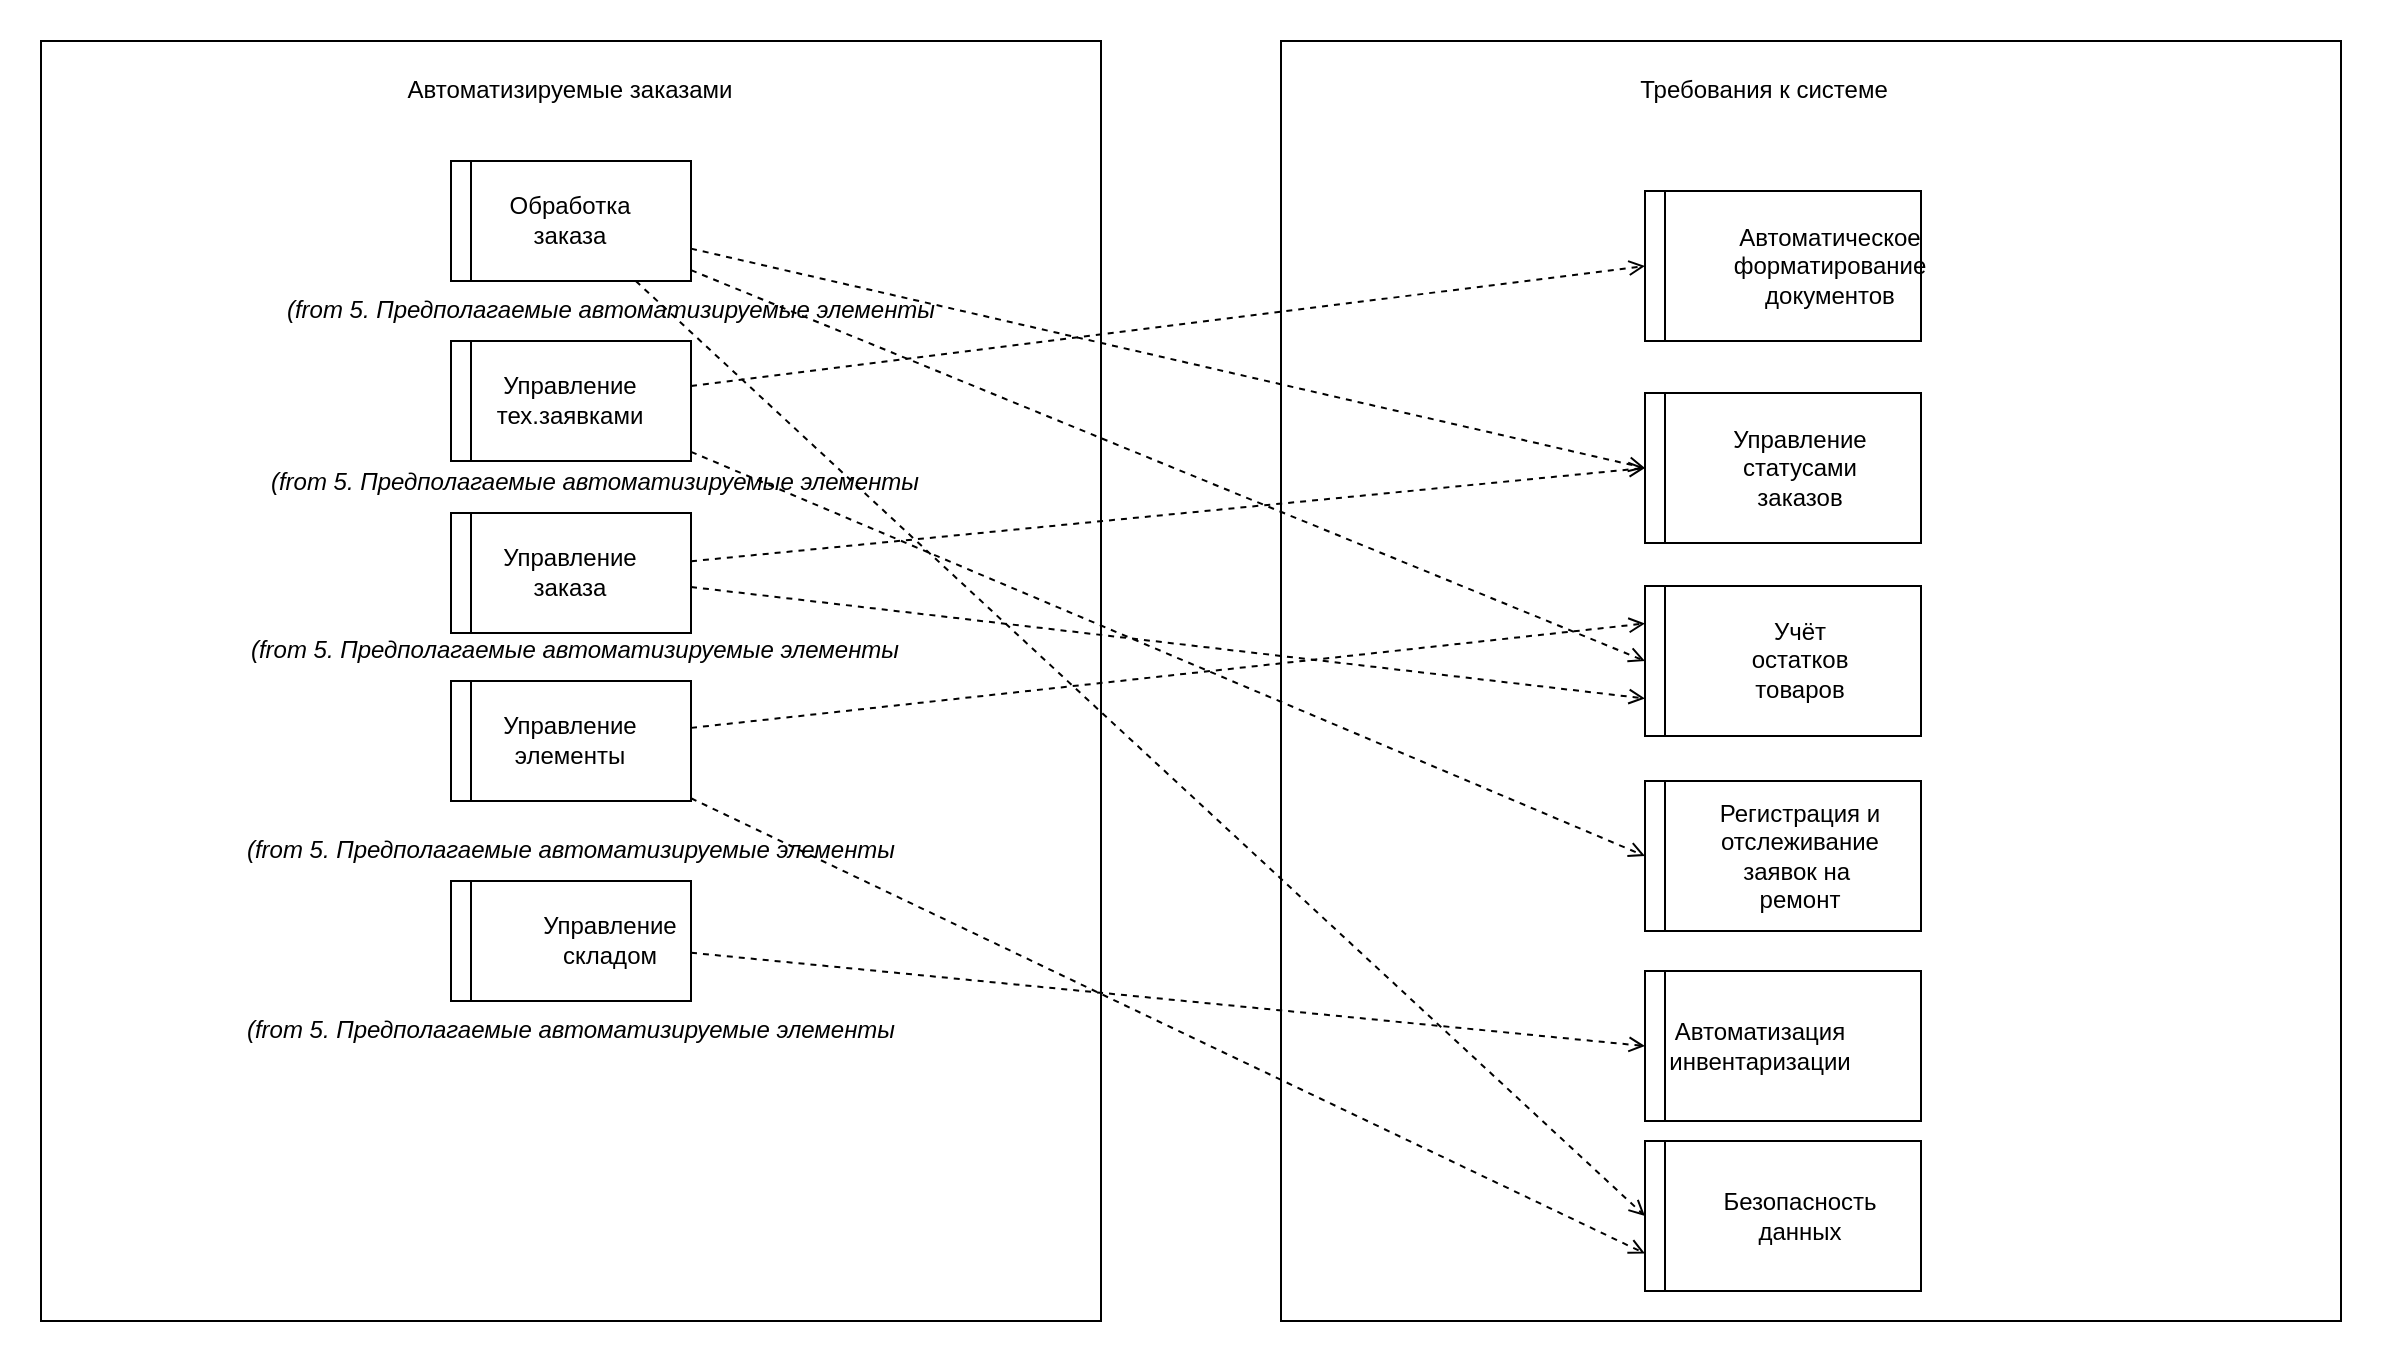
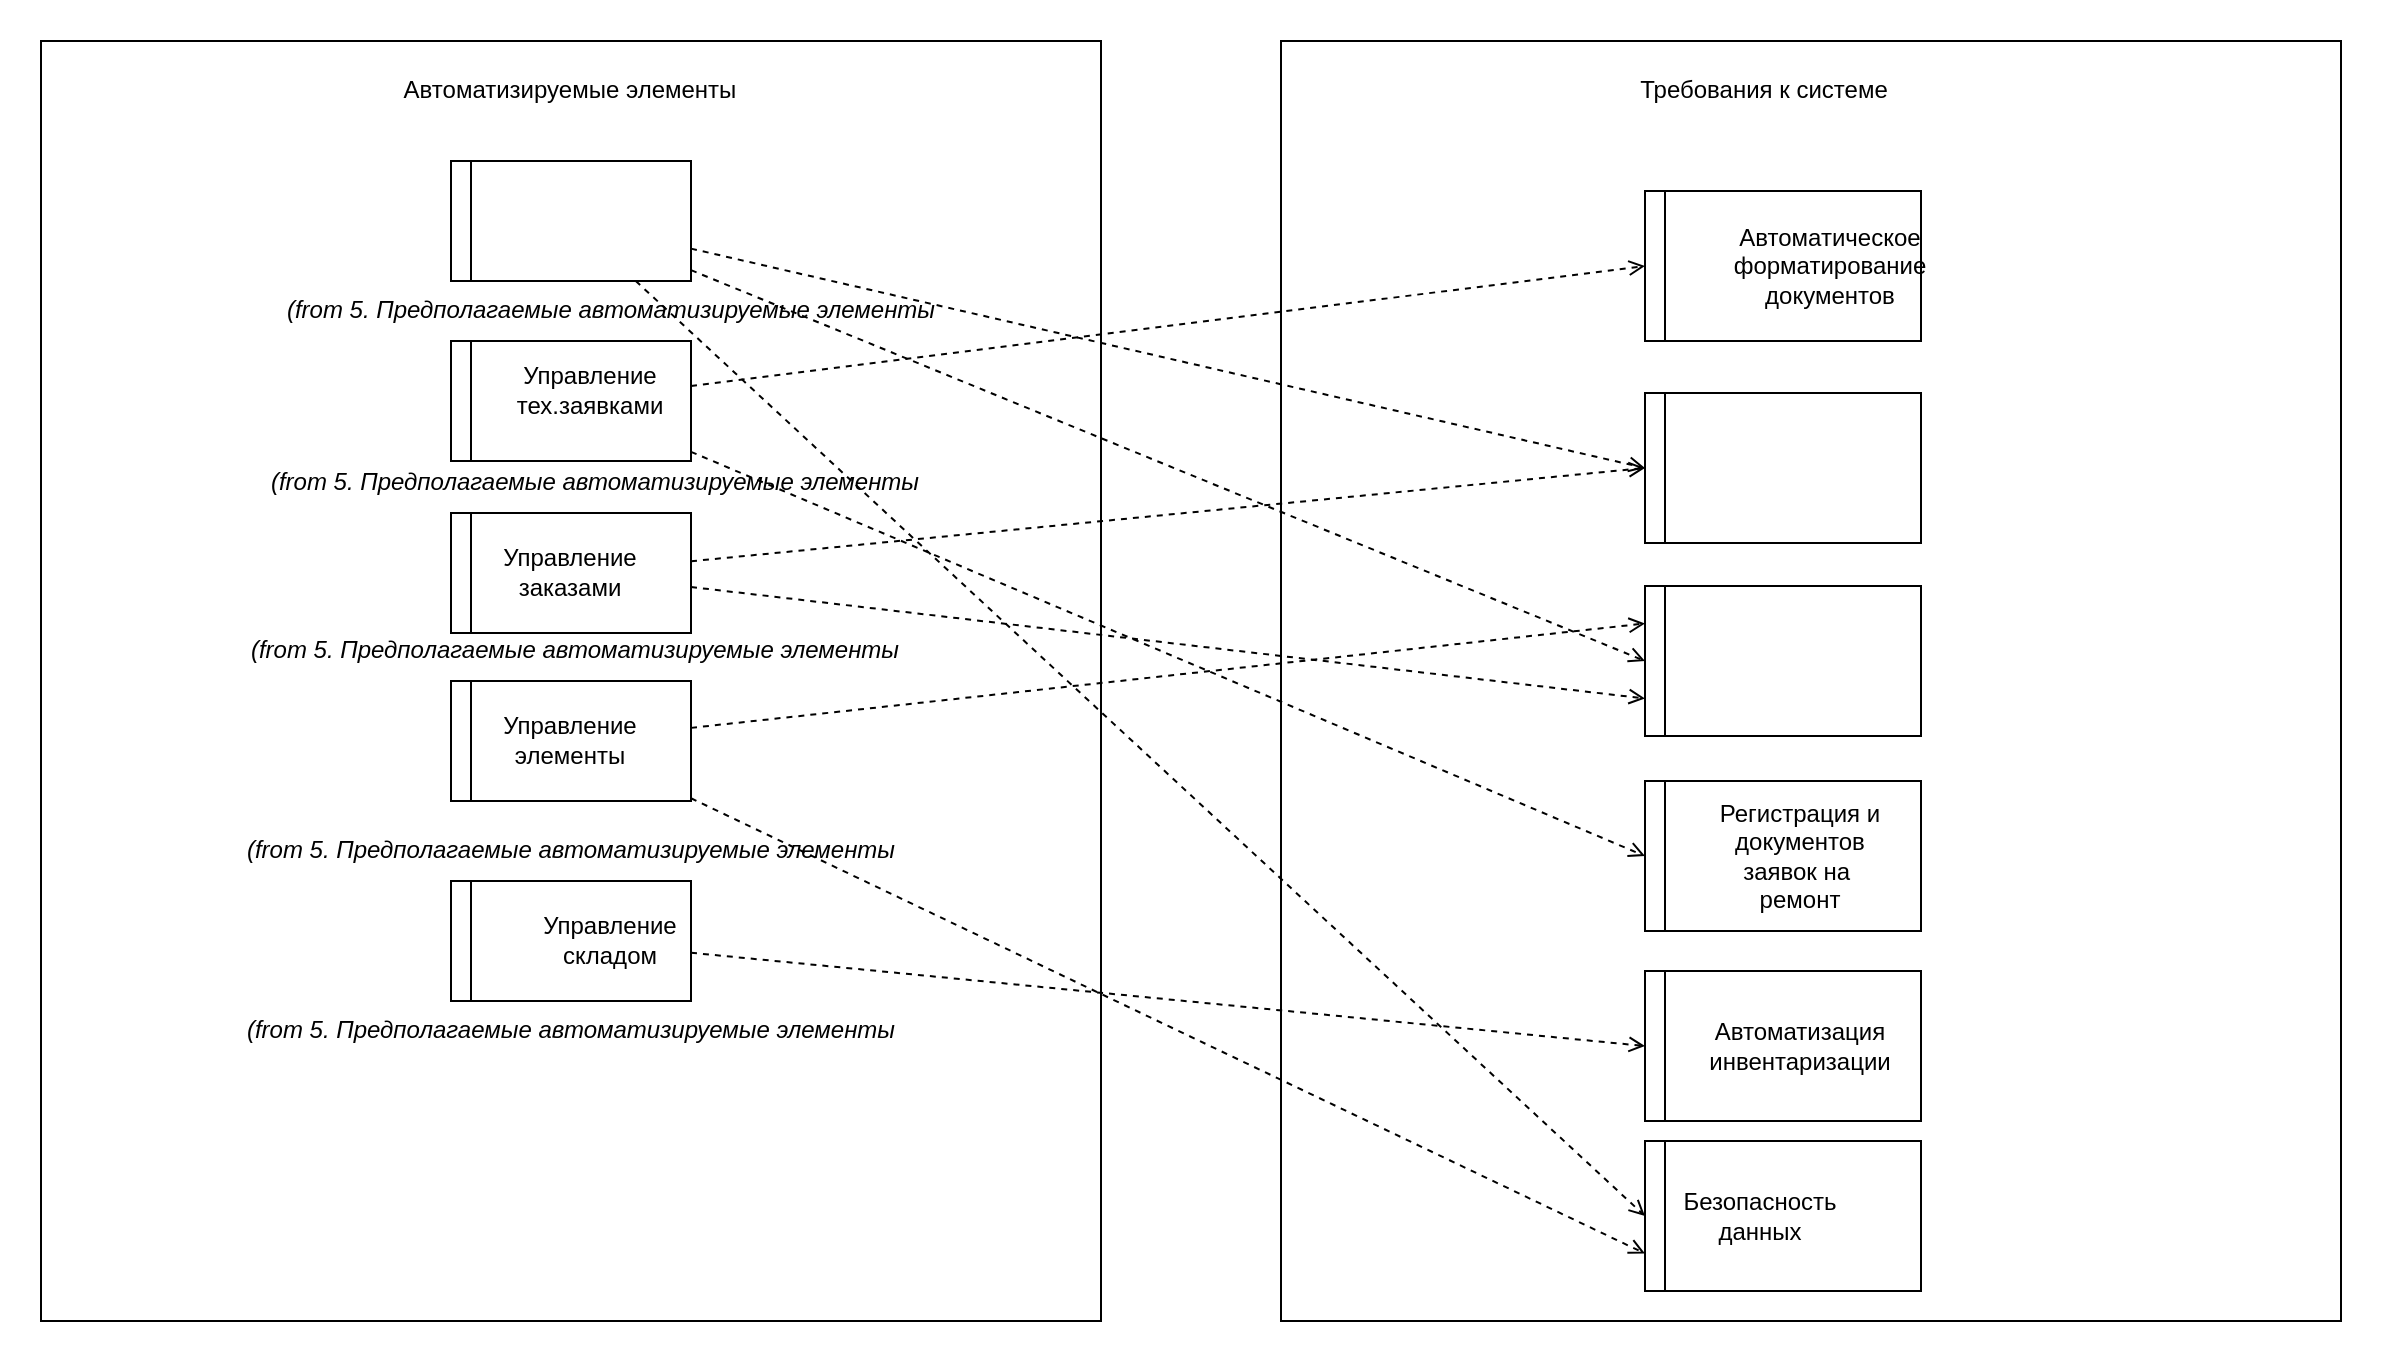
node "Автоматизируемые заказами": label "Автоматизируемые заказами" -> "Автоматизируемые элементы"
node "Обработка заказа": removed
node "Управление тех.заявками": moved (571, 401) -> (591, 391)
node "Управление статусами заказов": removed
node "Управление заказа": label "Управление заказа" -> "Управление заказами"
node "Учёт остатков товаров": removed
node "Регистрация и отслеживание заявок на ремонт": label "Регистрация и отслеживание заявок на ремонт" -> "Регистрация и документов заявок на ремонт"
node "Автоматизация инвентаризации": moved (1761, 1046) -> (1801, 1046)
node "Безопасность данных": moved (1801, 1216) -> (1761, 1216)
